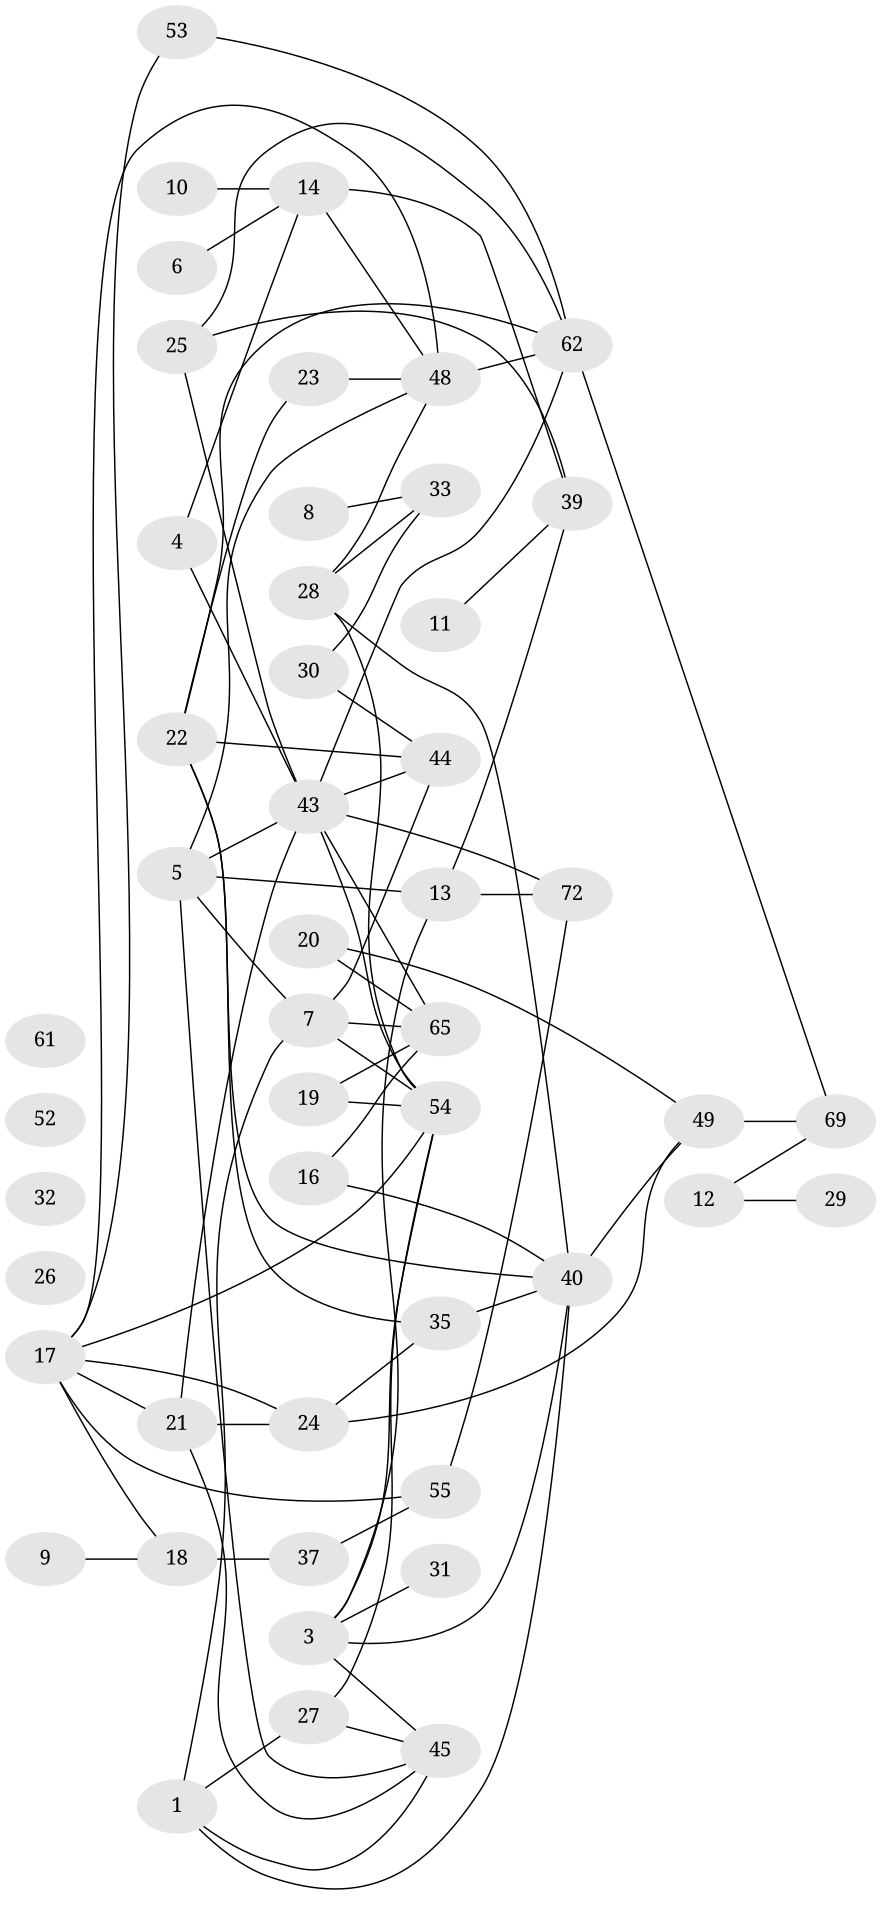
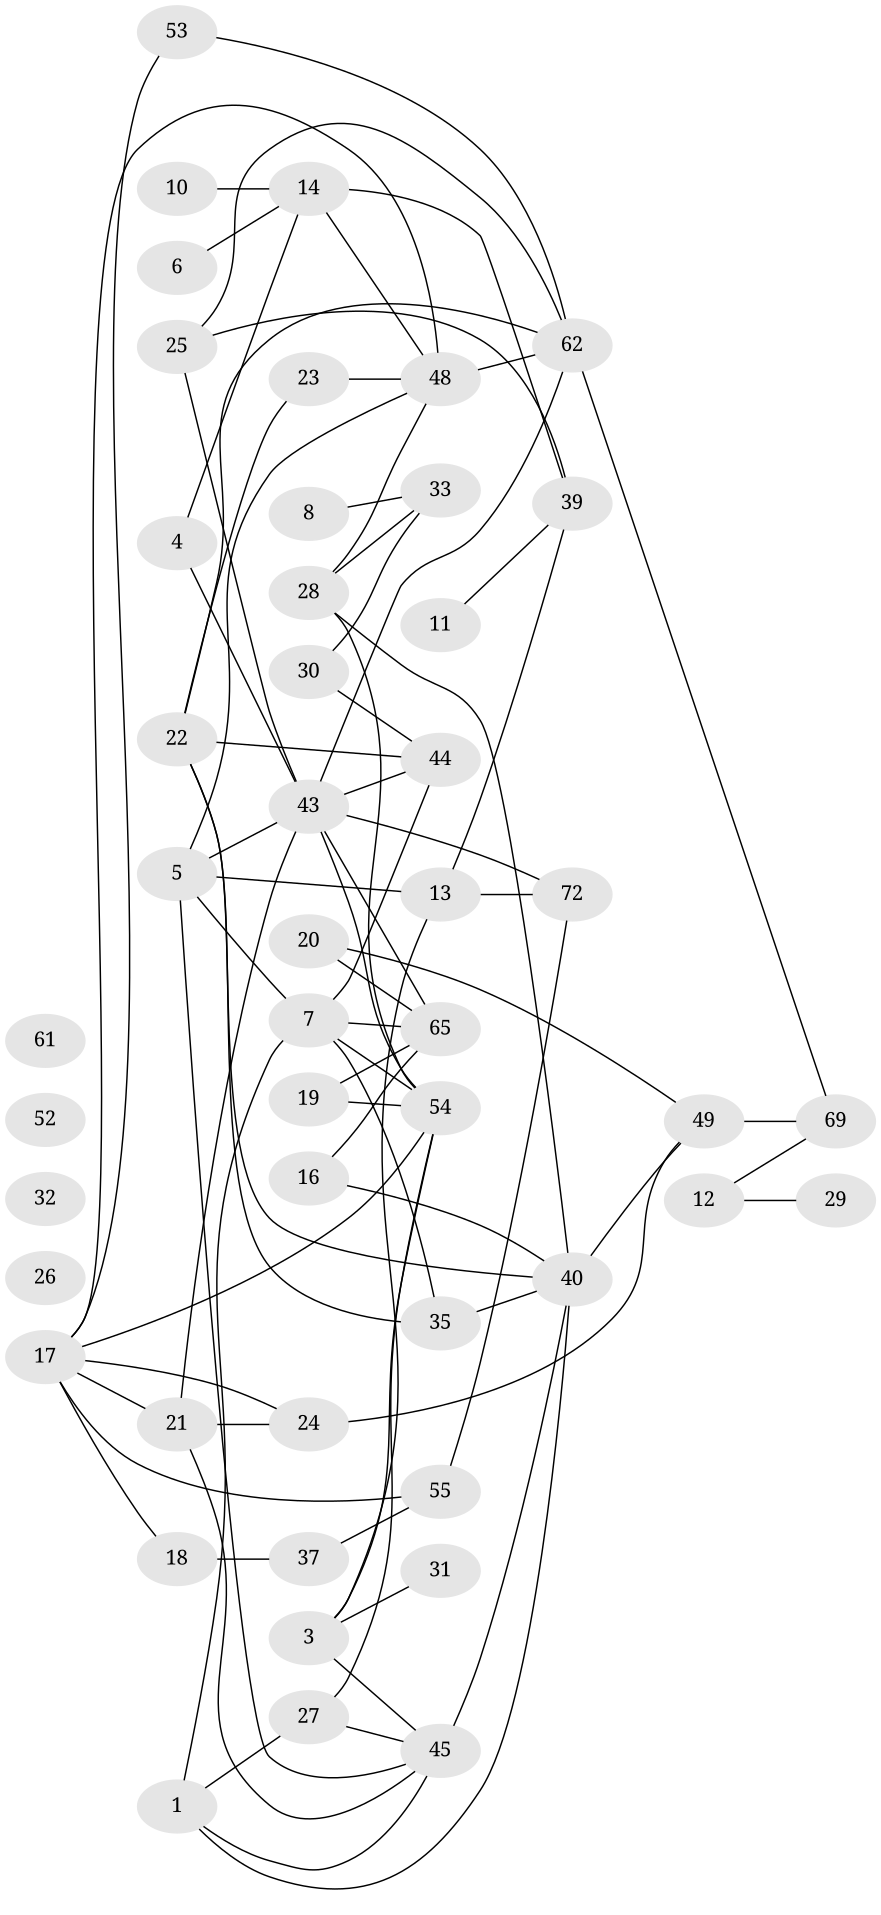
edge "35" -- "24": now "35" -- "7"
edge "40" -- "3": now "40" -- "45"
node "9": removed
